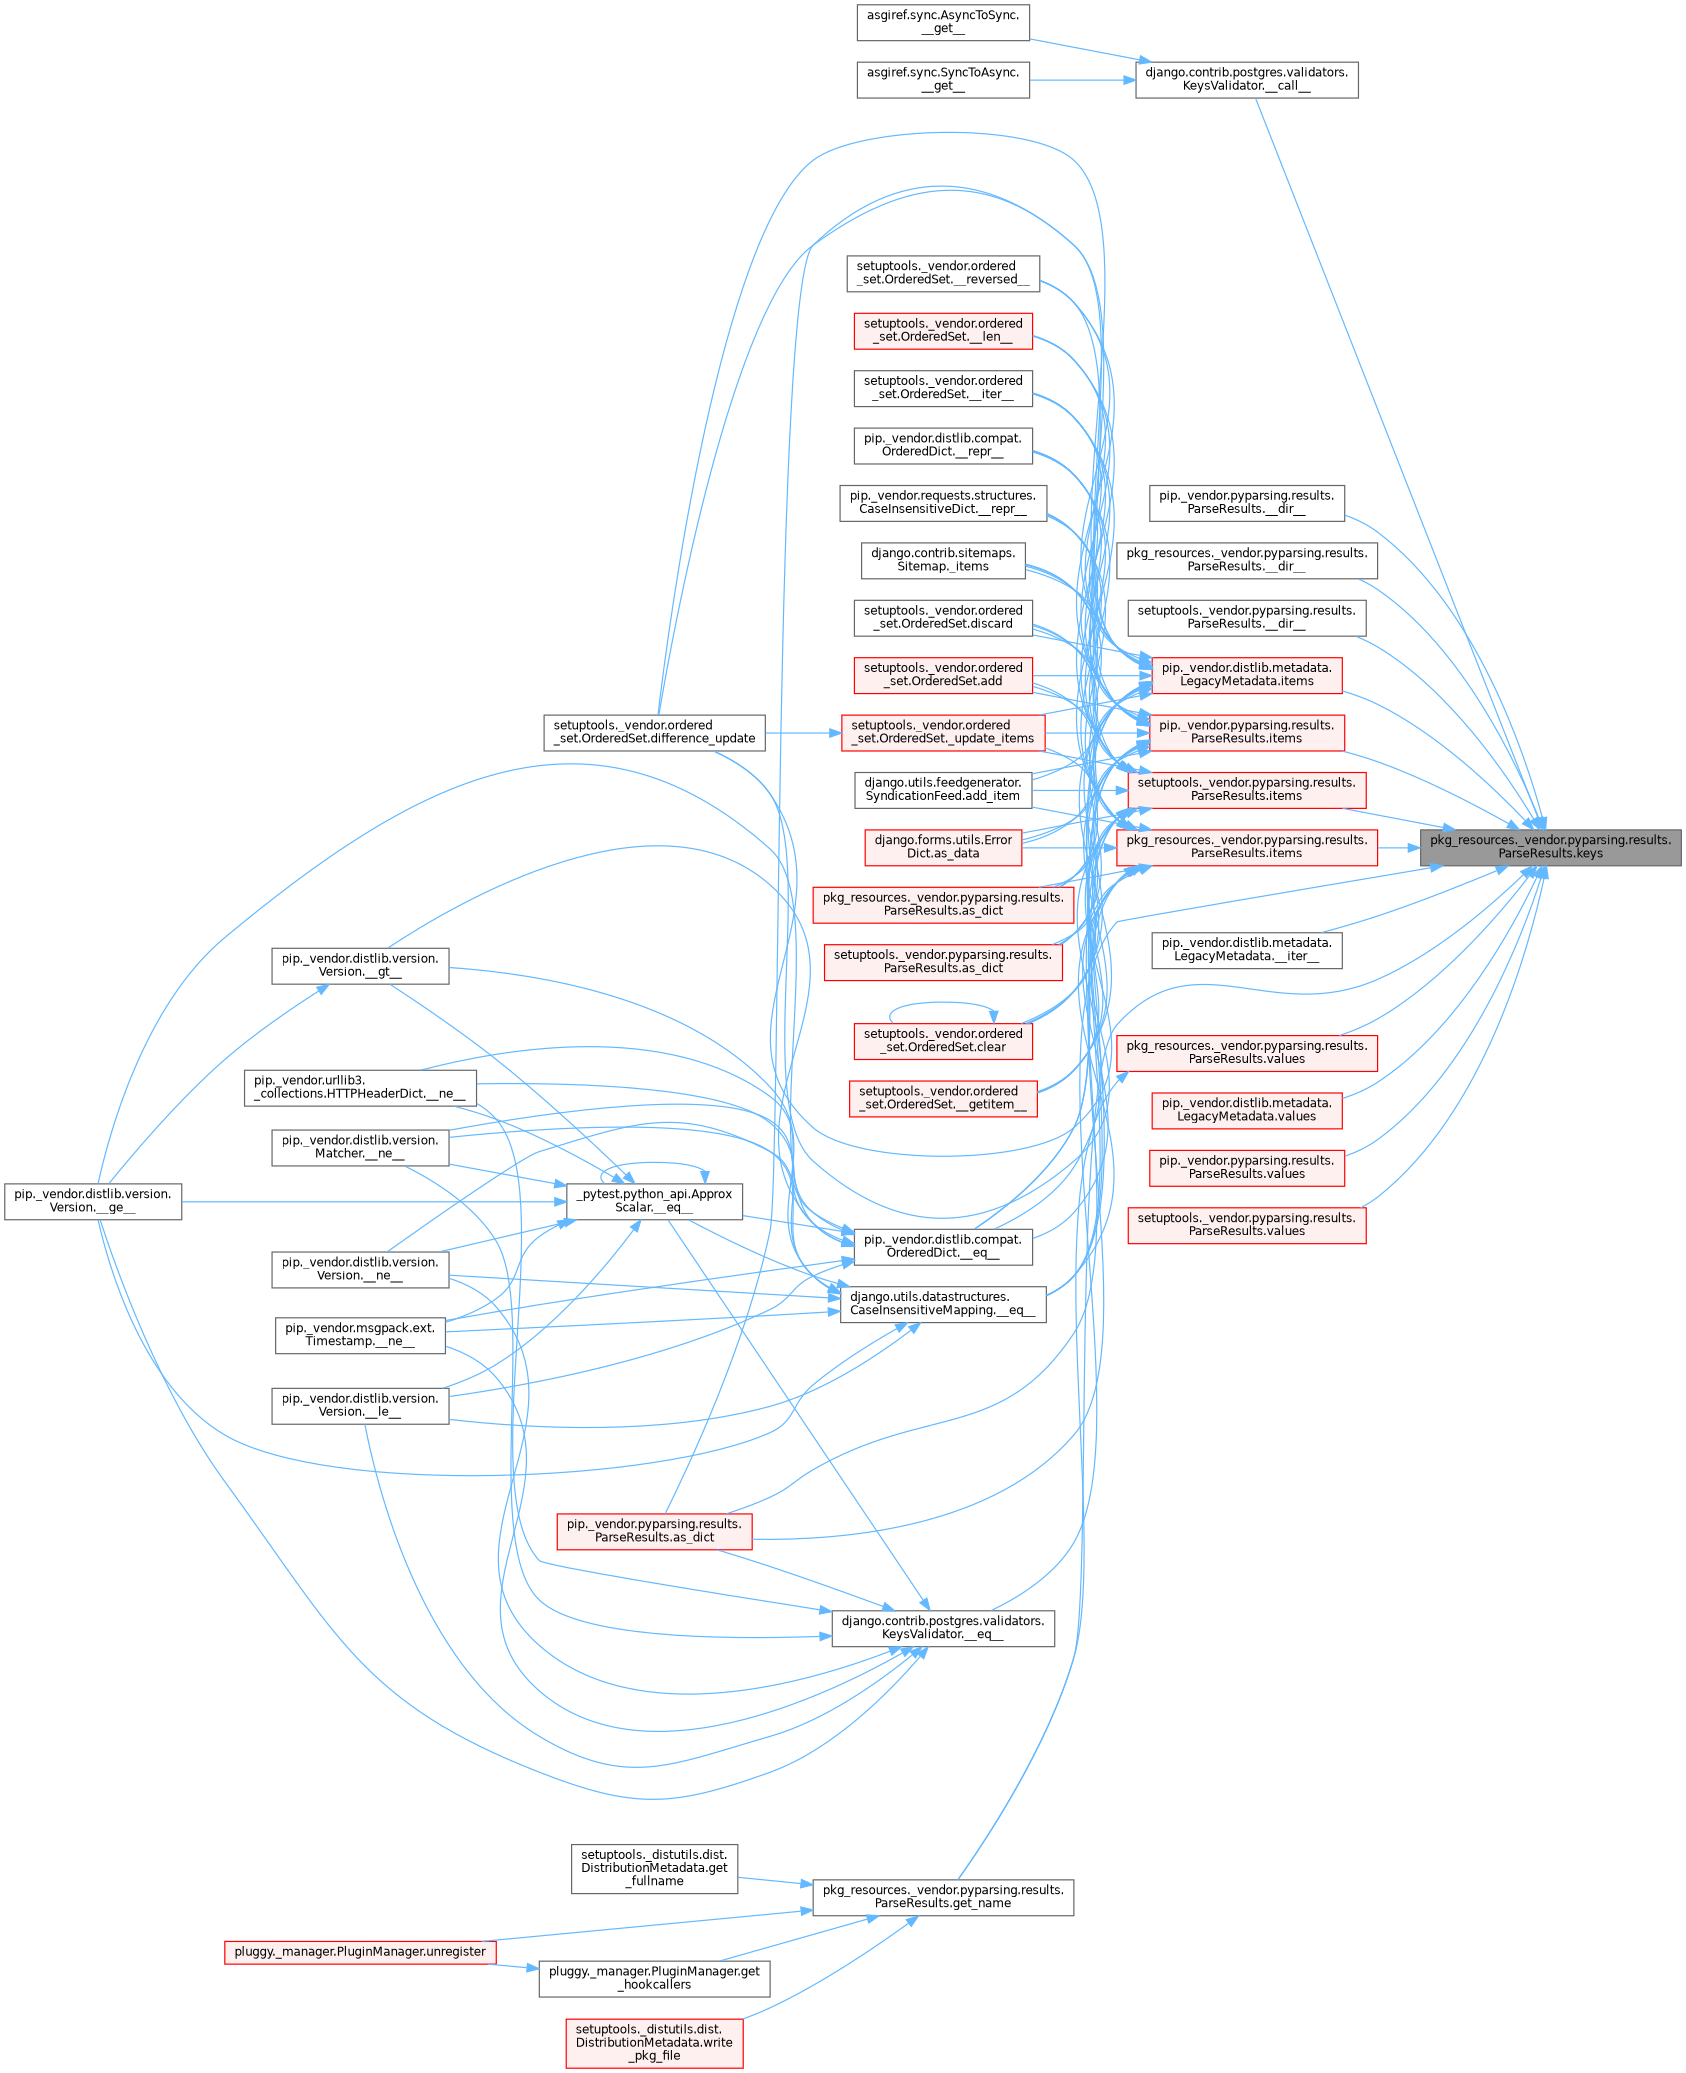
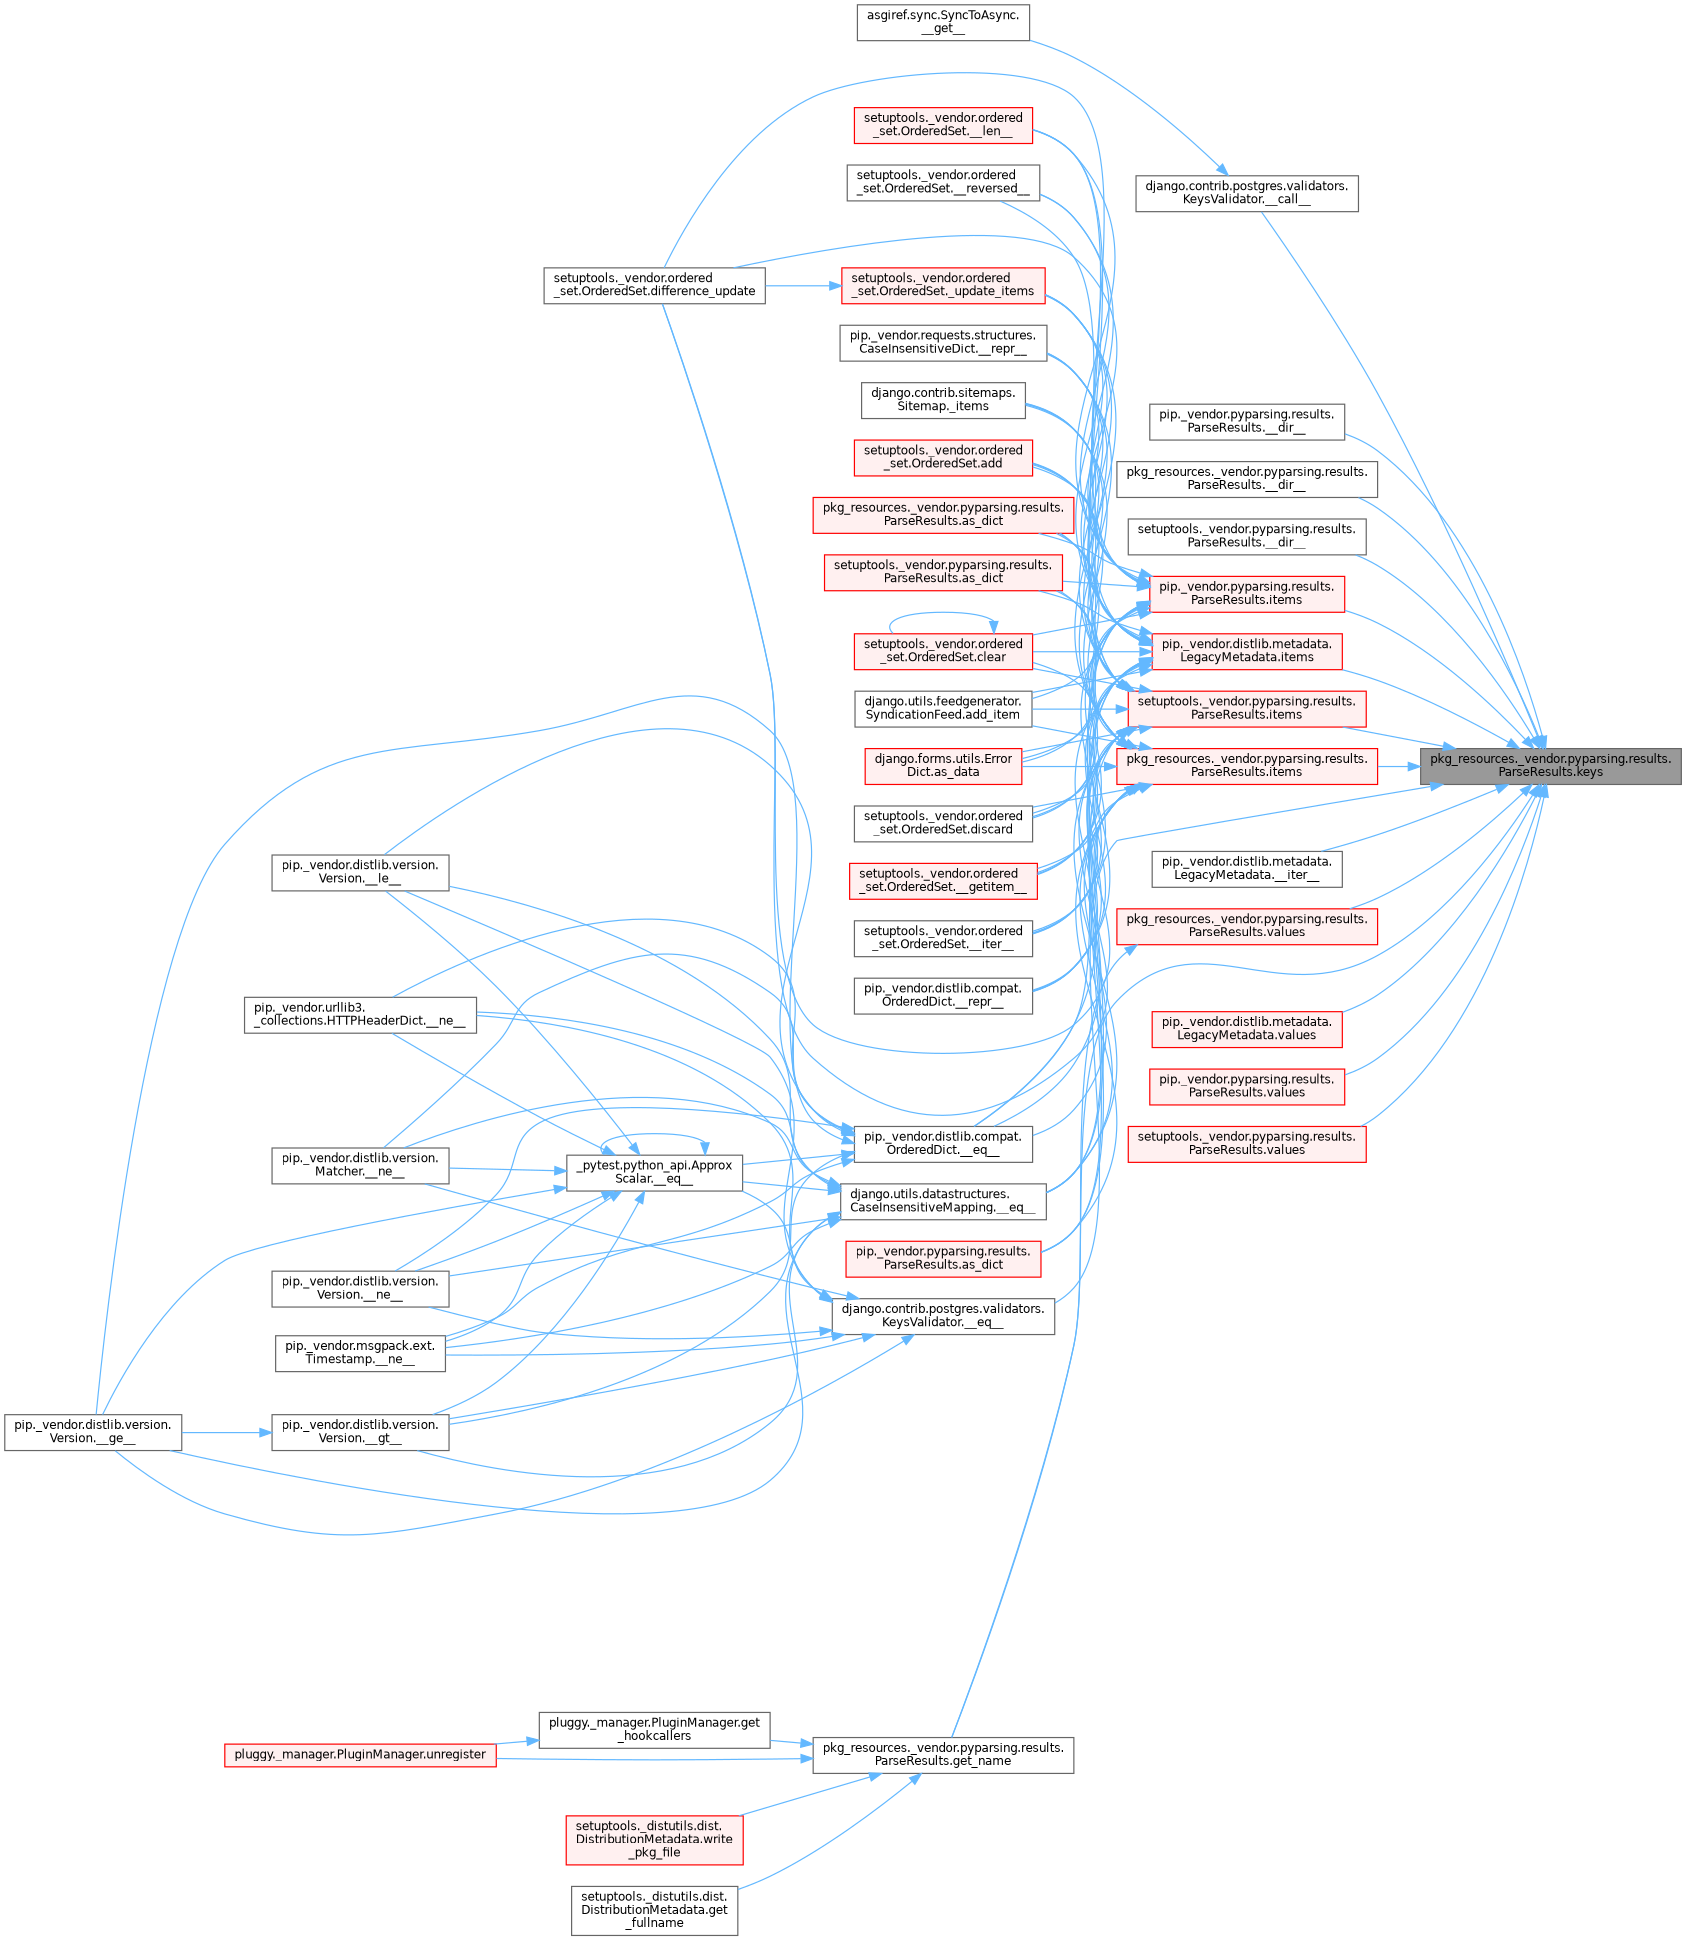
node "asgiref.sync.AsyncToSync. __get__": removed
edge "pip._vendor.pyparsing.results. ParseResults.as_dict" -> "django.contrib.postgres.validators. KeysValidator.__eq__": now "pip._vendor.distlib.version. Version.__gt__" -> "django.contrib.postgres.validators. KeysValidator.__eq__"
